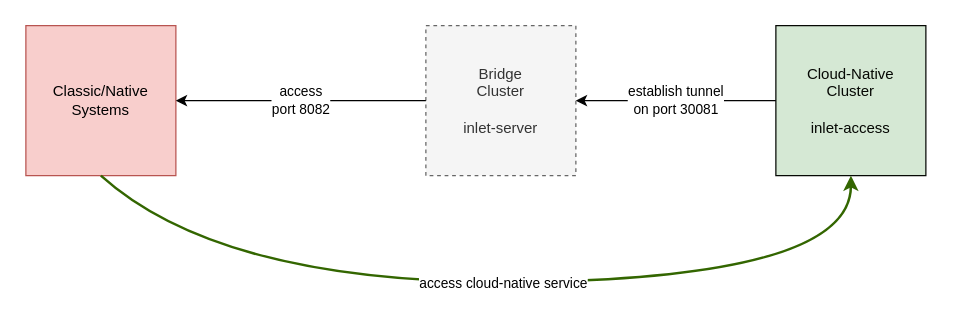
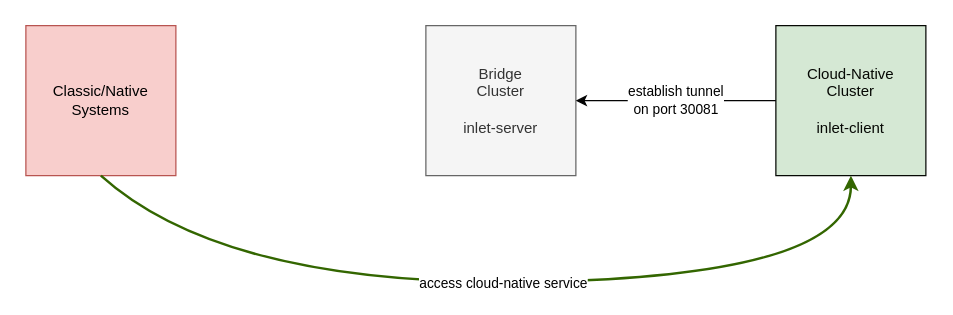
edge "Bridge Cluster inlet-server" -> "Classic/Native Systems": removed, label "access port 8082"
node "Bridge Cluster inlet-server": style dashed -> solid
node "Cloud-Native Cluster inlet-access": label "Cloud-Native Cluster inlet-access" -> "Cloud-Native Cluster inlet-client"
